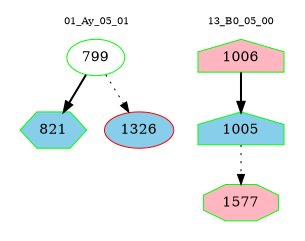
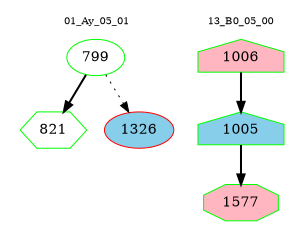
node "821": fillcolor skyblue -> white
edge "1005" -> "1577": style dotted -> bold
